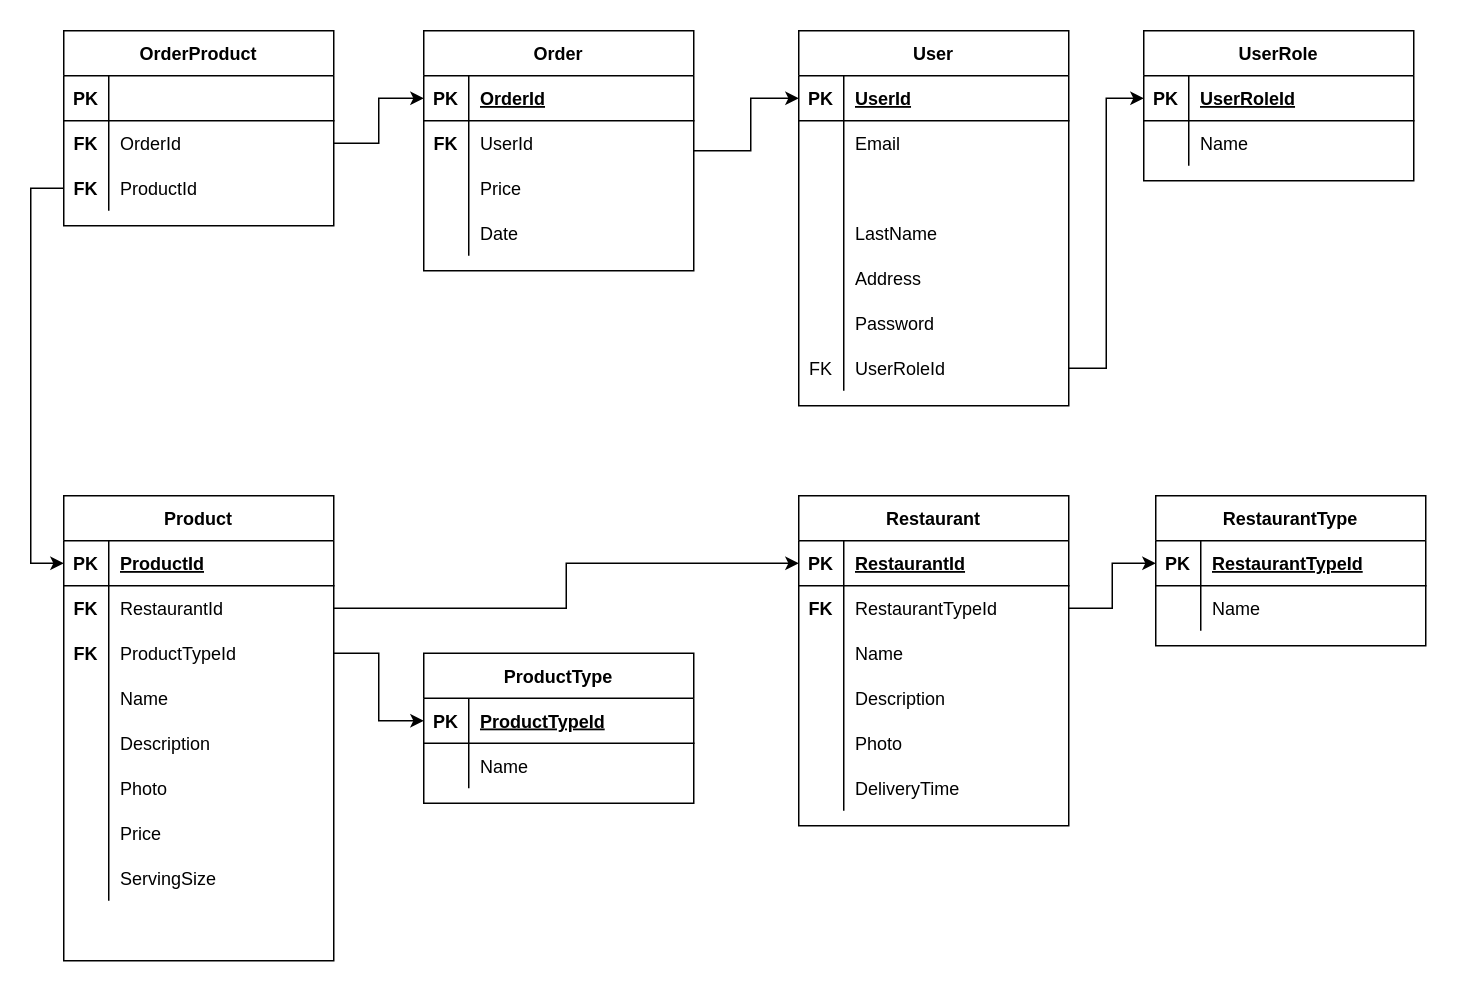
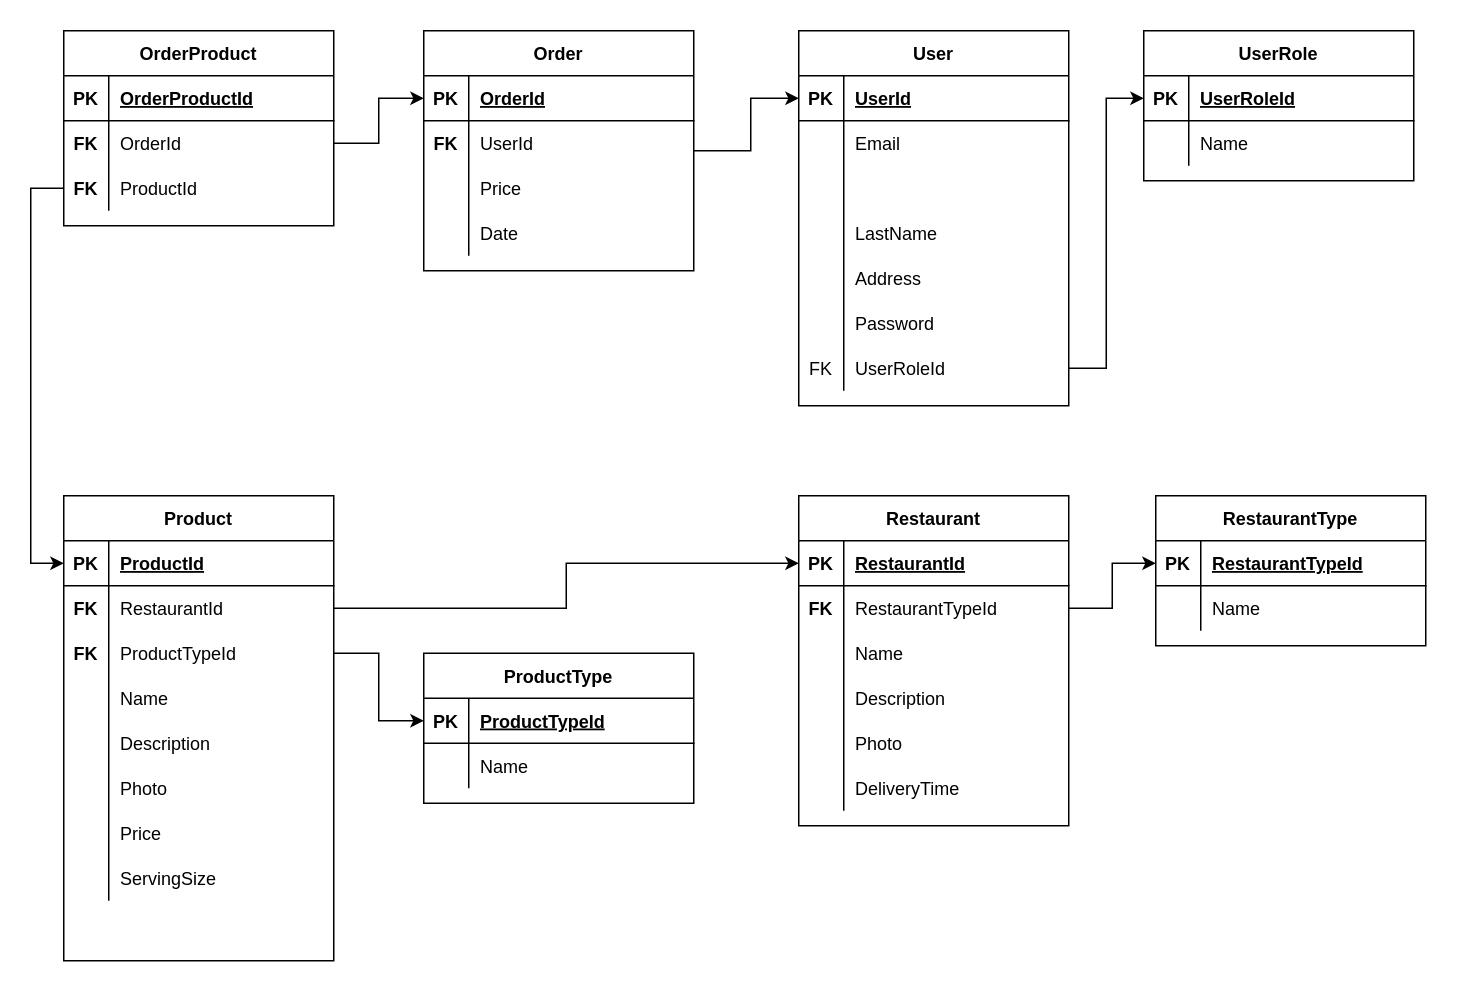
node "OrderProductId": added
